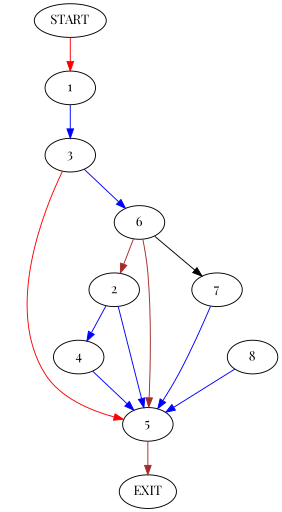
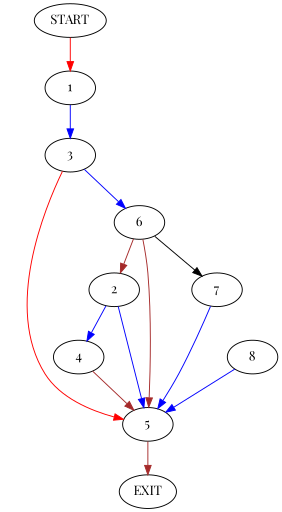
edge "4" -> "5": color blue -> brown
